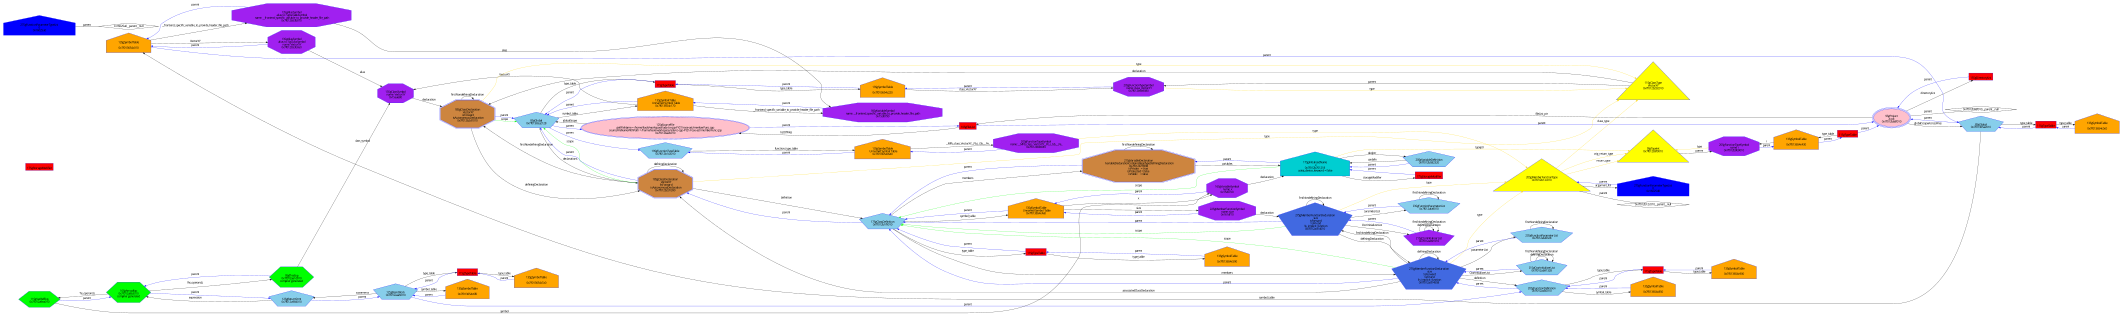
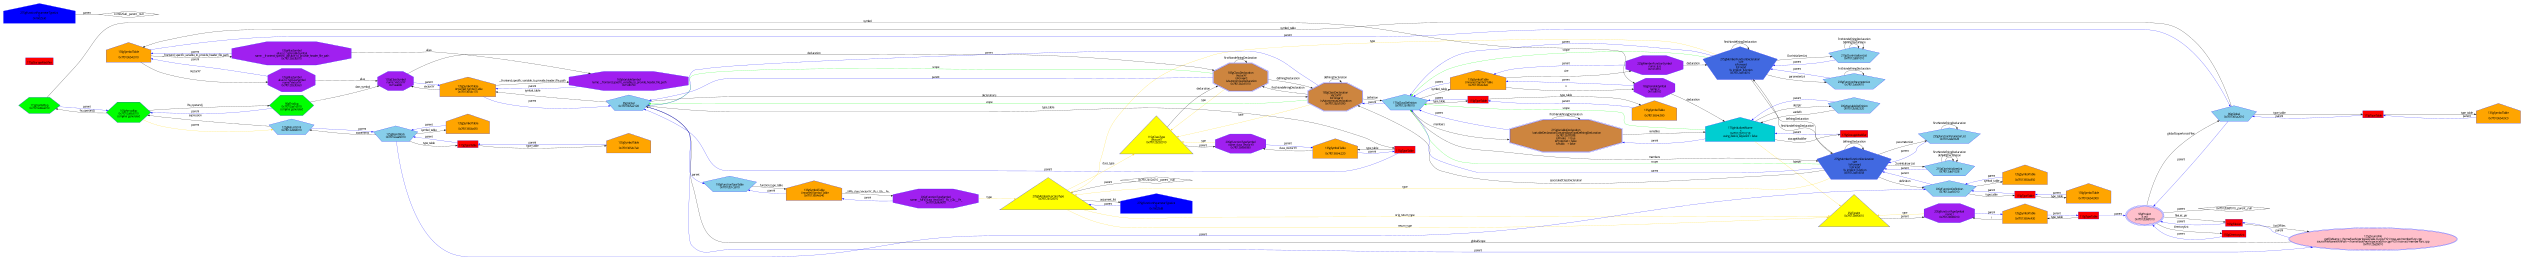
edge "13SgClassSymbol name: VectorXY 0x15ea680" -> "13SgSymbolTable Unnamed Symbol Table 0x7f013654c170": added, label "parent"
node "21SgCtorInitializerList 0x7f012ab91010": fillcolor purple -> skyblue
edge "10SgArrowExp 0x7f012a9b3010 compiler generated" -> "12SgReturnStmt 0x7f012a984010": color blue -> gold1
